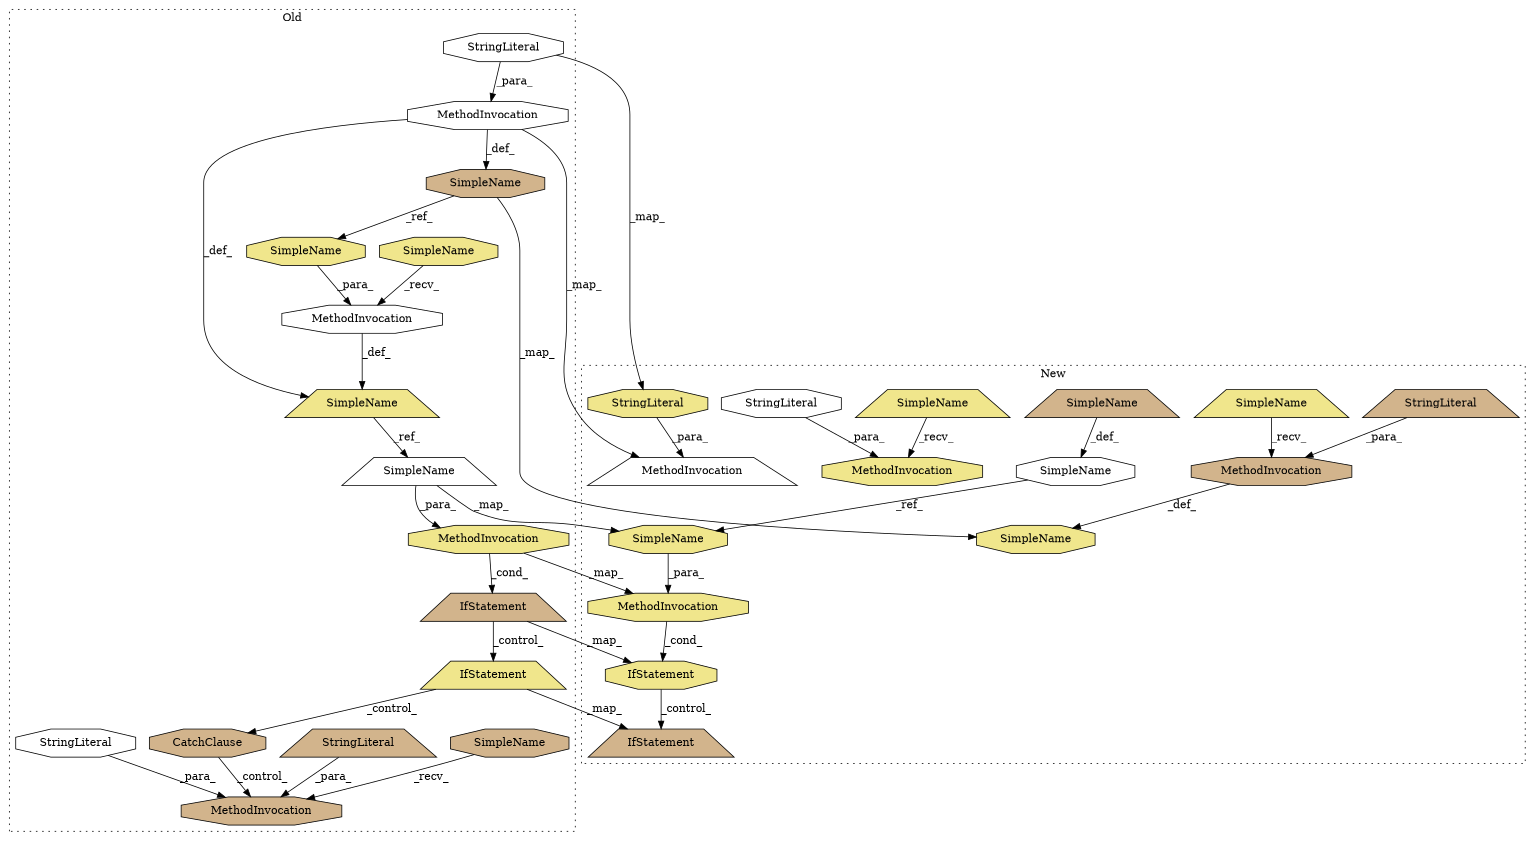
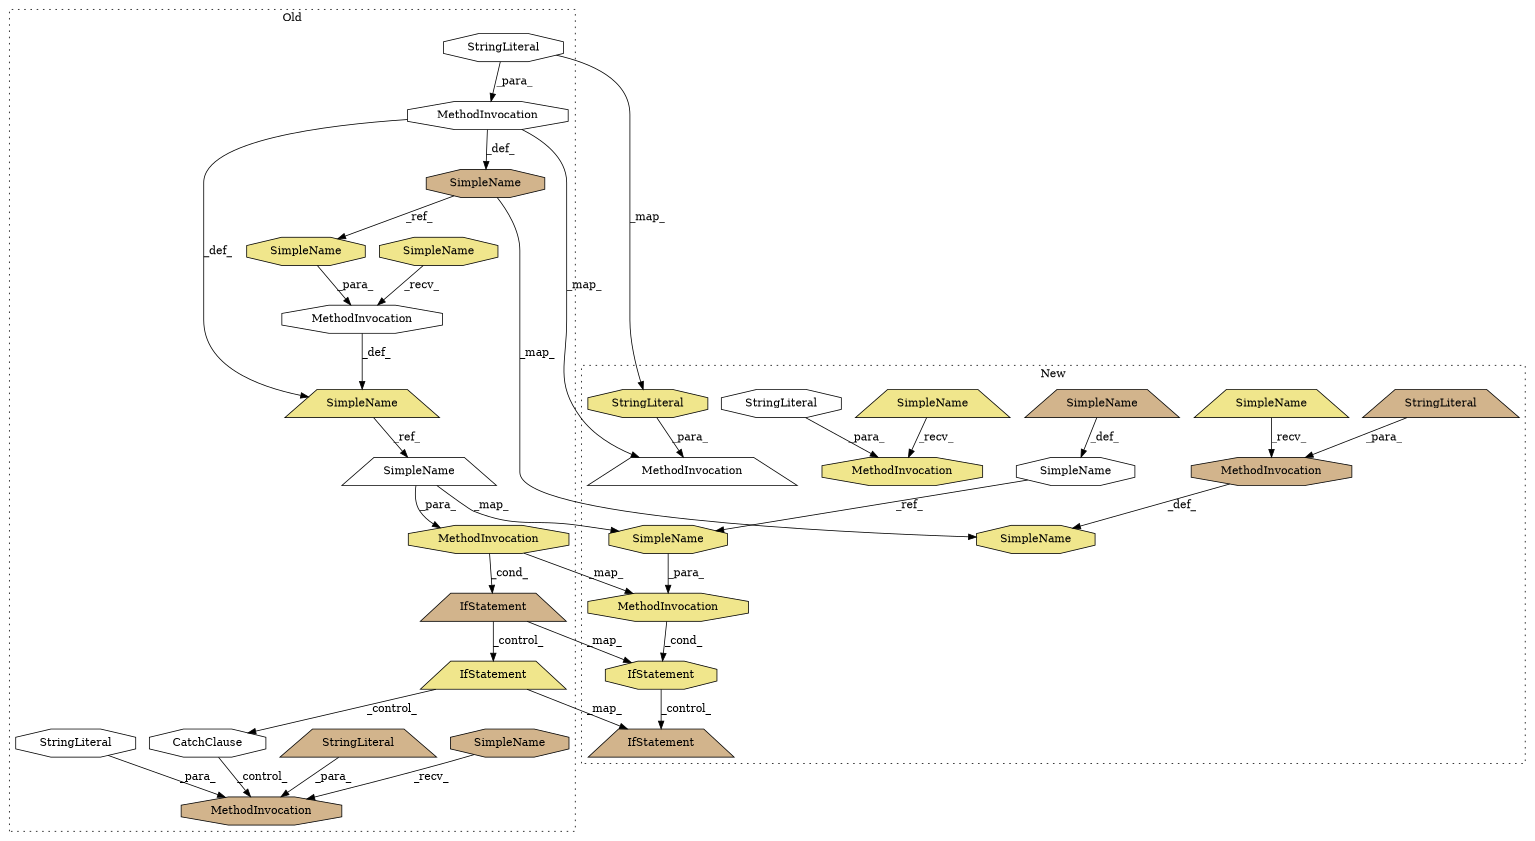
node "CatchClause": fillcolor tan -> white
